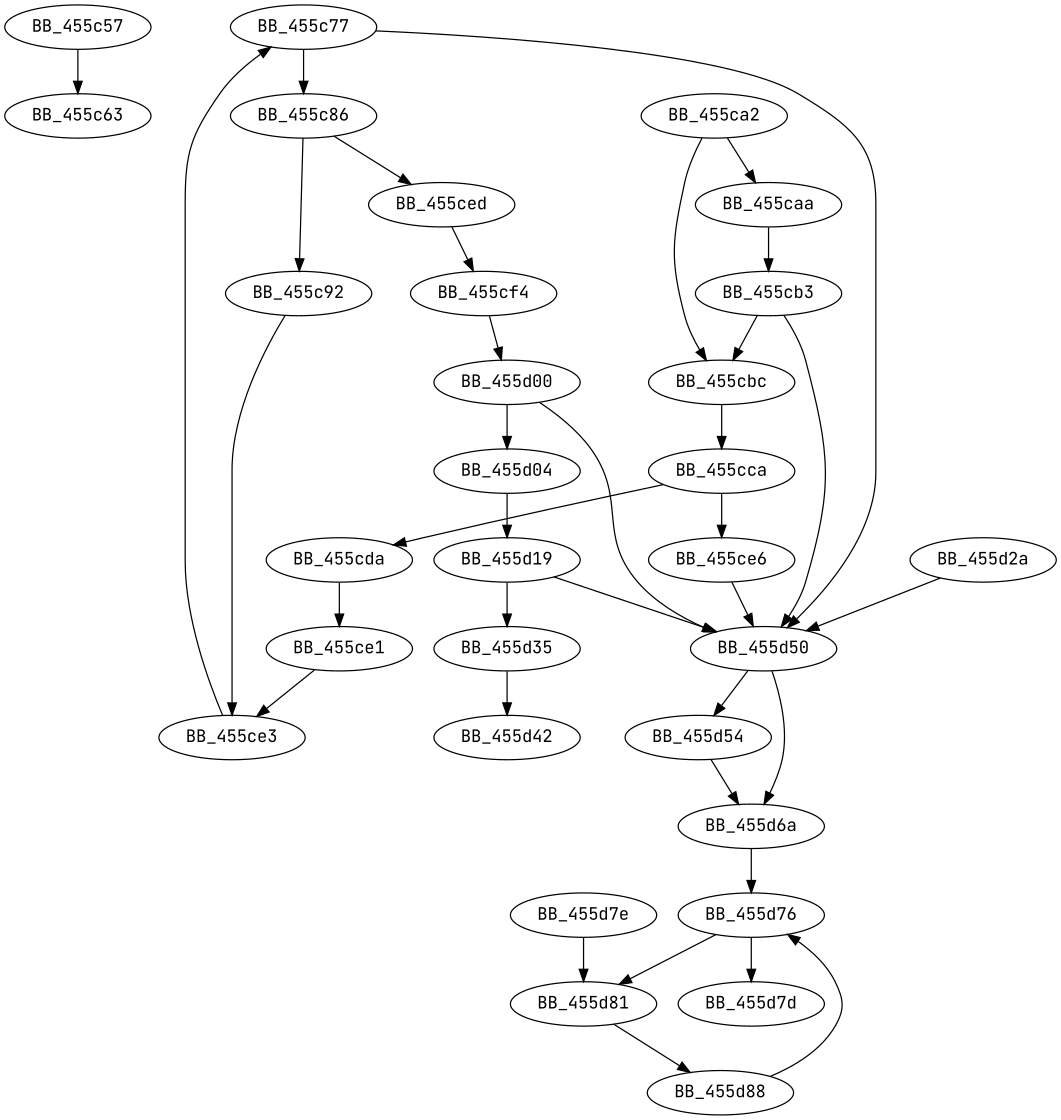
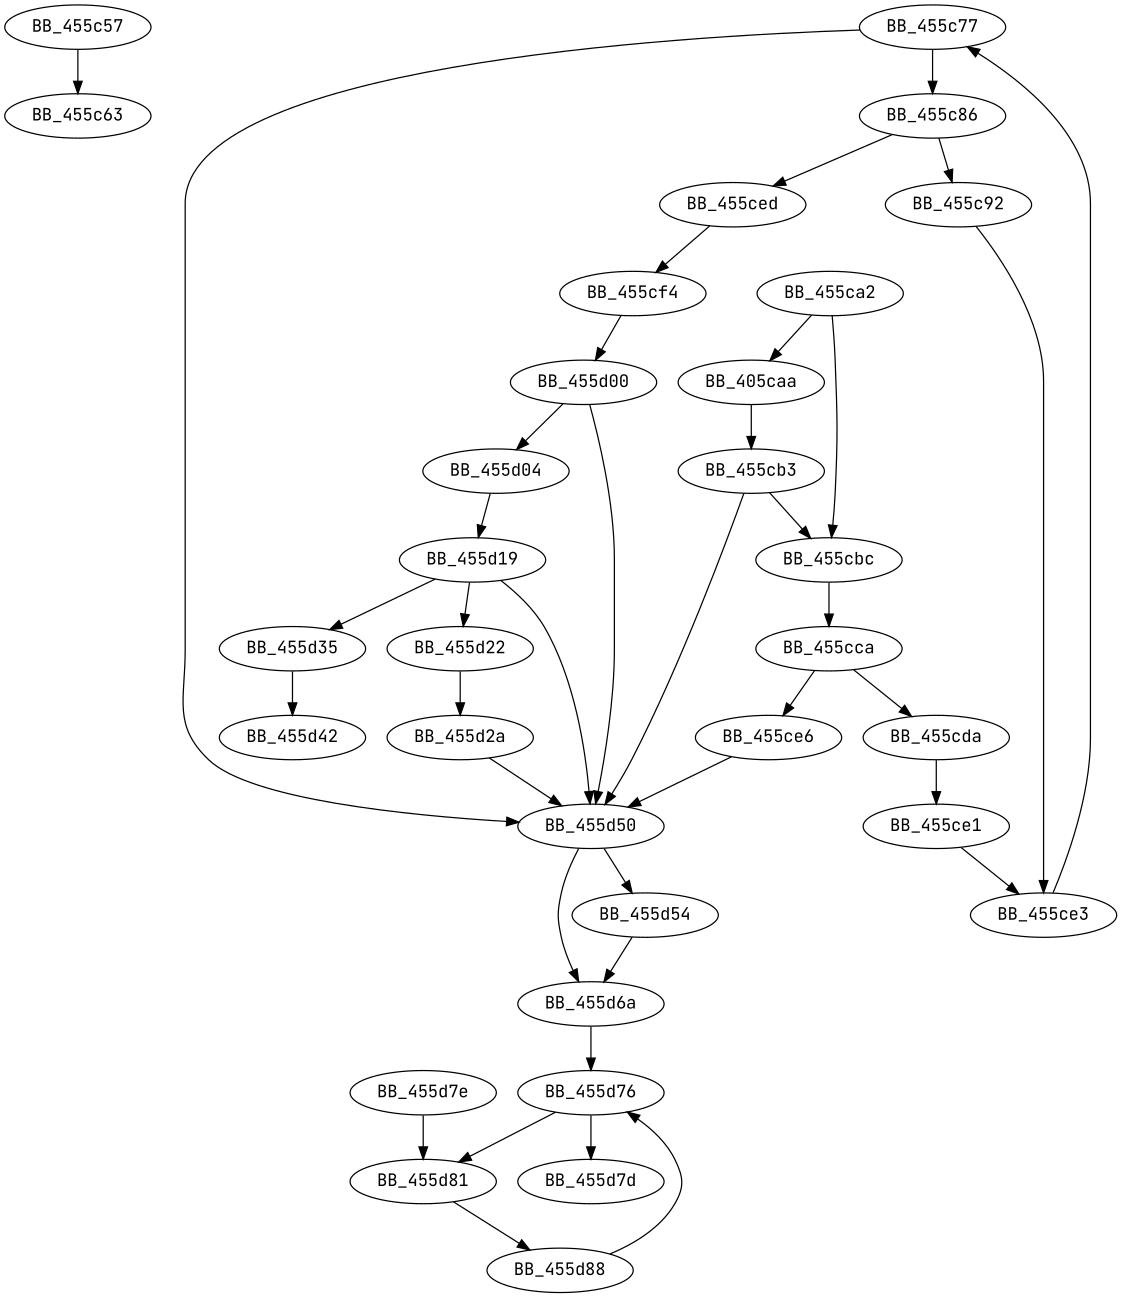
node "BB_455caa": label "BB_455caa" -> "BB_405caa"
node "BB_455d22": added
